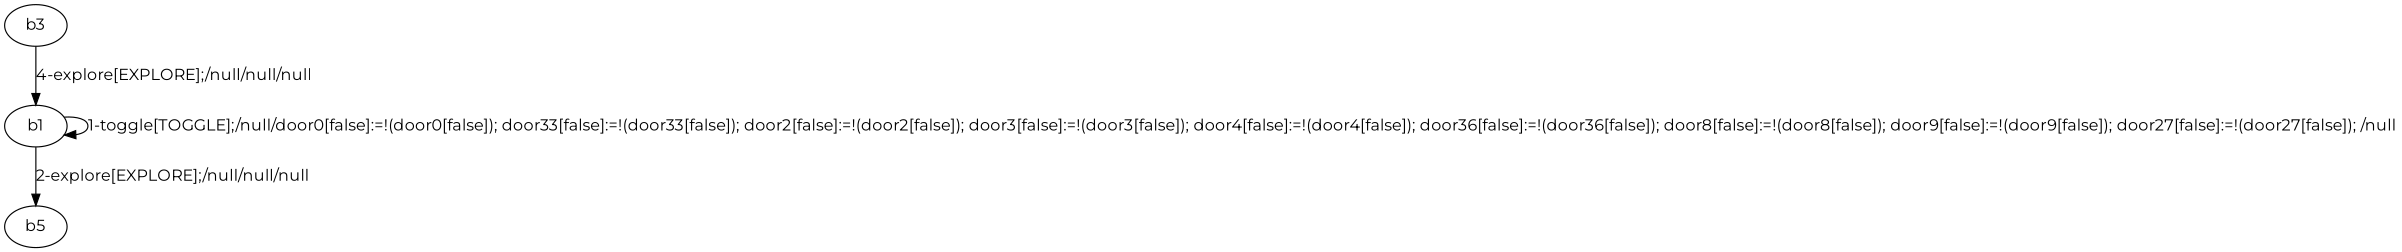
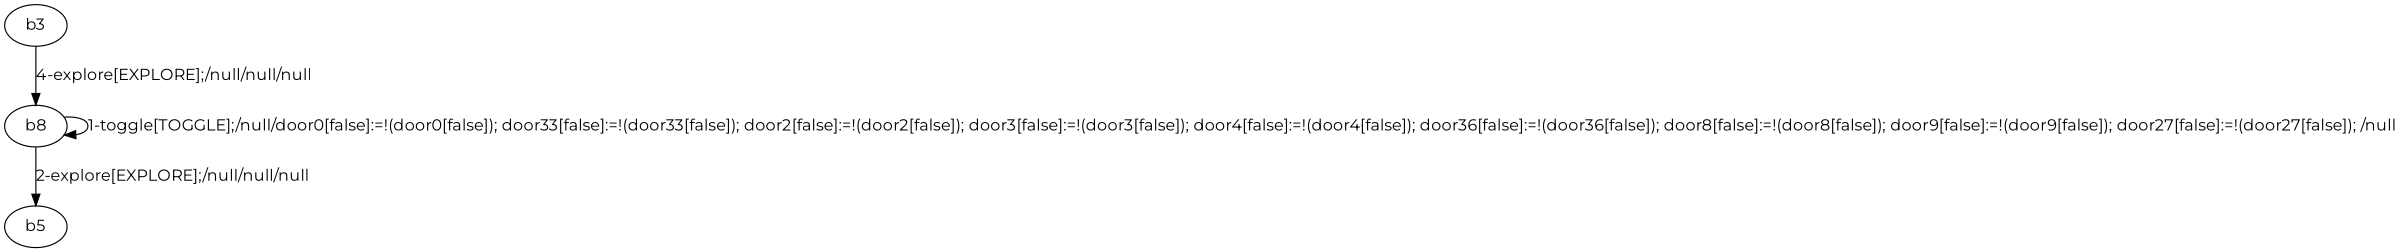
node "b1": label "b1" -> "b8"
